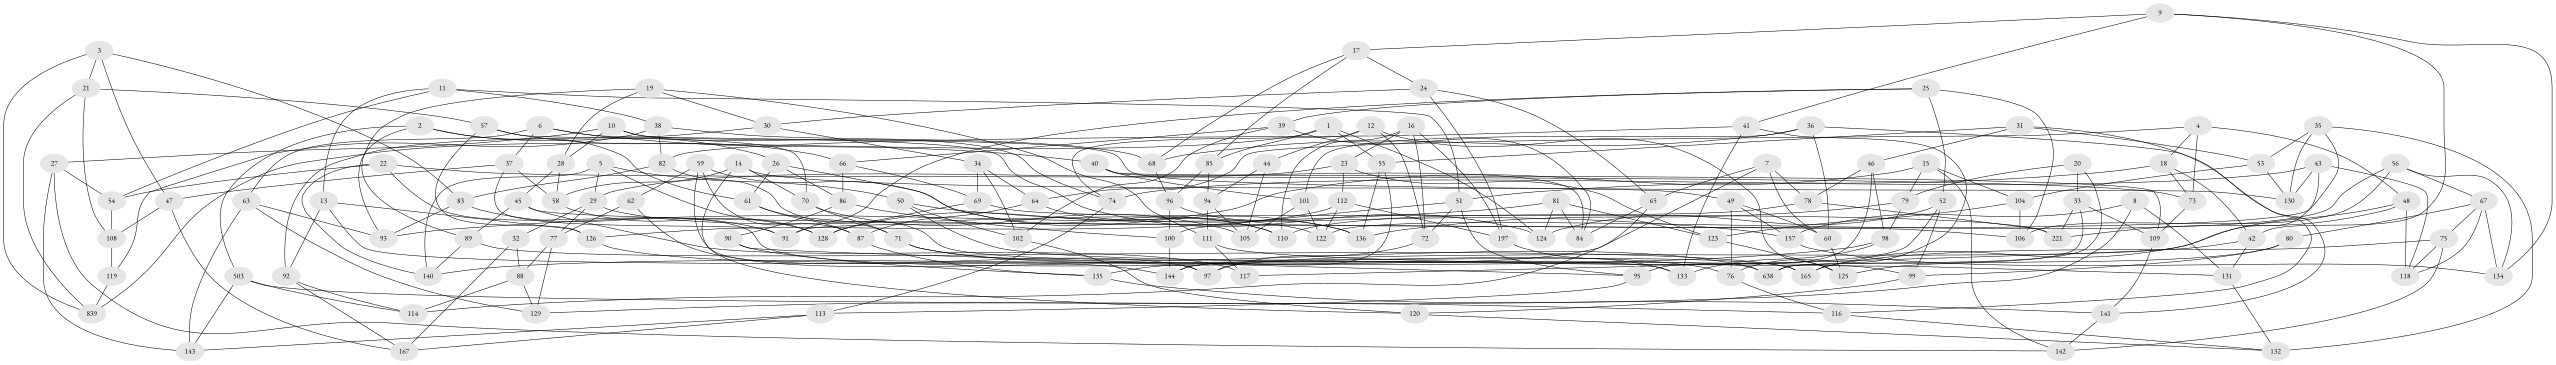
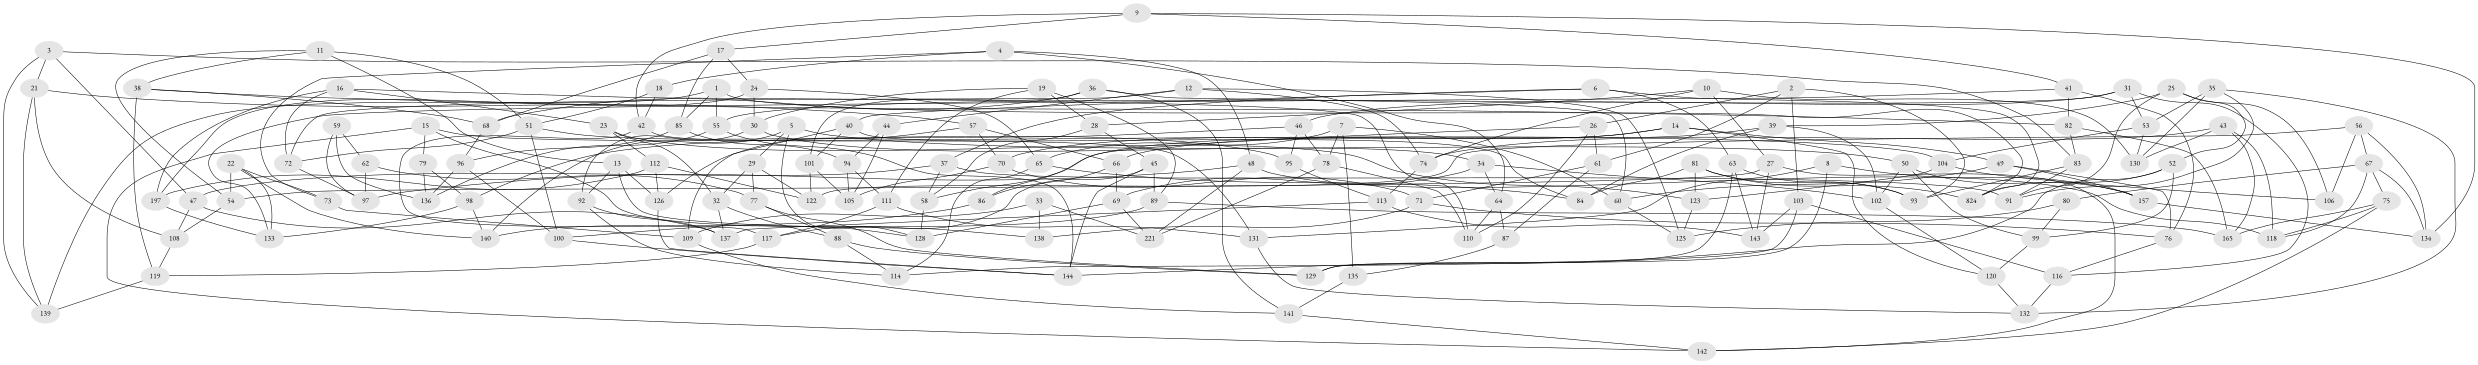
node "20": removed
edge "23" -- "29": now "23" -- "32"
edge "18" -- "73": removed
edge "59" -- "87": removed
edge "45" -- "106": now "45" -- "144"
node "90": removed
node "124": label "124" -> "824"
edge "117" -- "119": added
node "503": label "503" -> "103"
node "638": label "638" -> "138"
node "839": label "839" -> "139"
node "167": label "167" -> "137"
